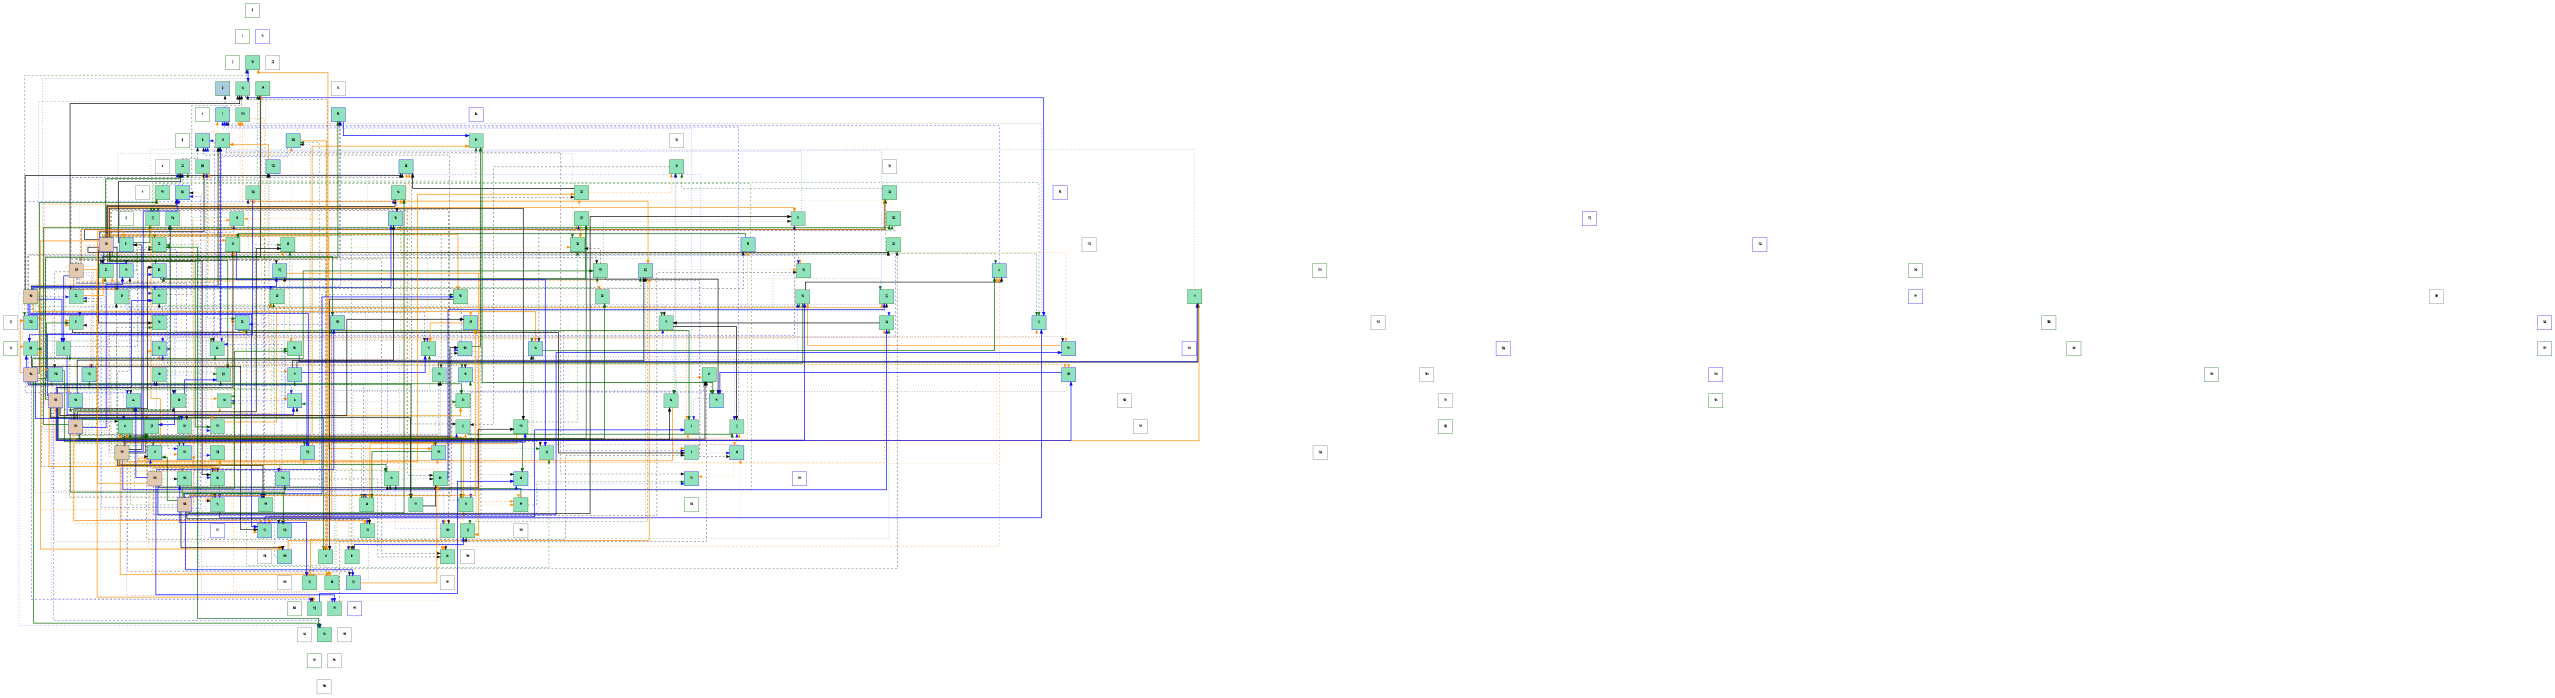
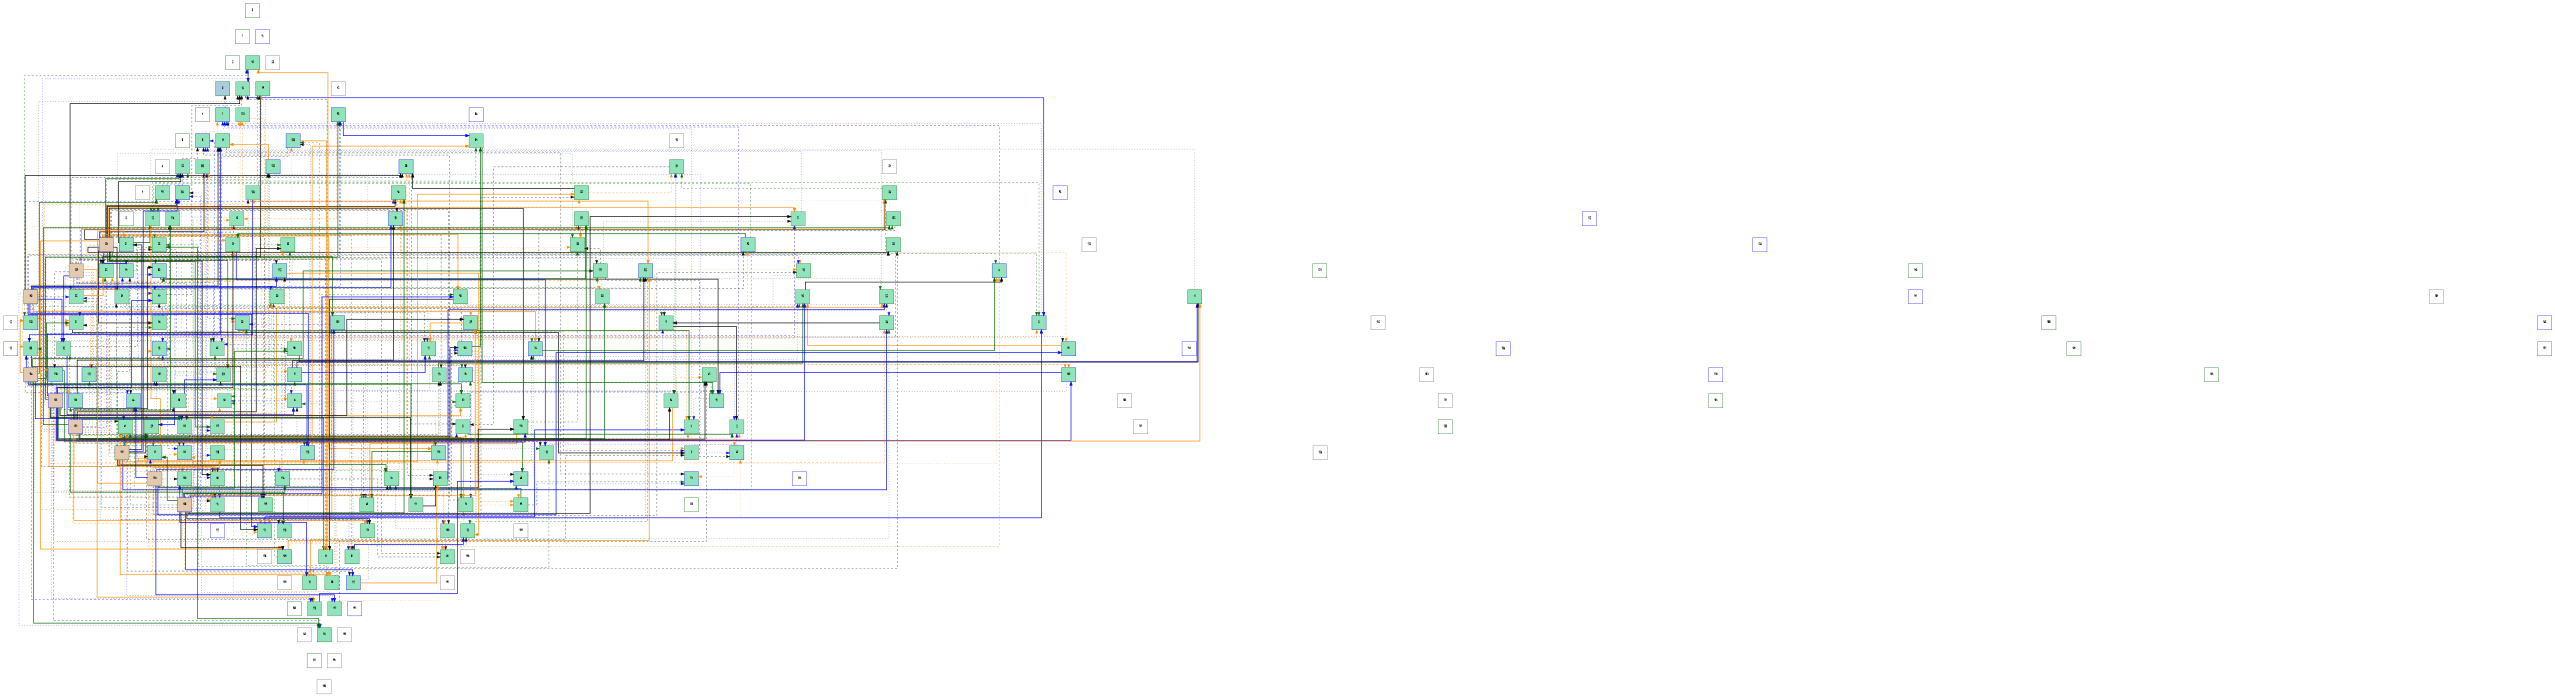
edge "137" -> "74": style bold -> dashed
edge "41" -> "138": reversed
node "110": color blue -> gray40
